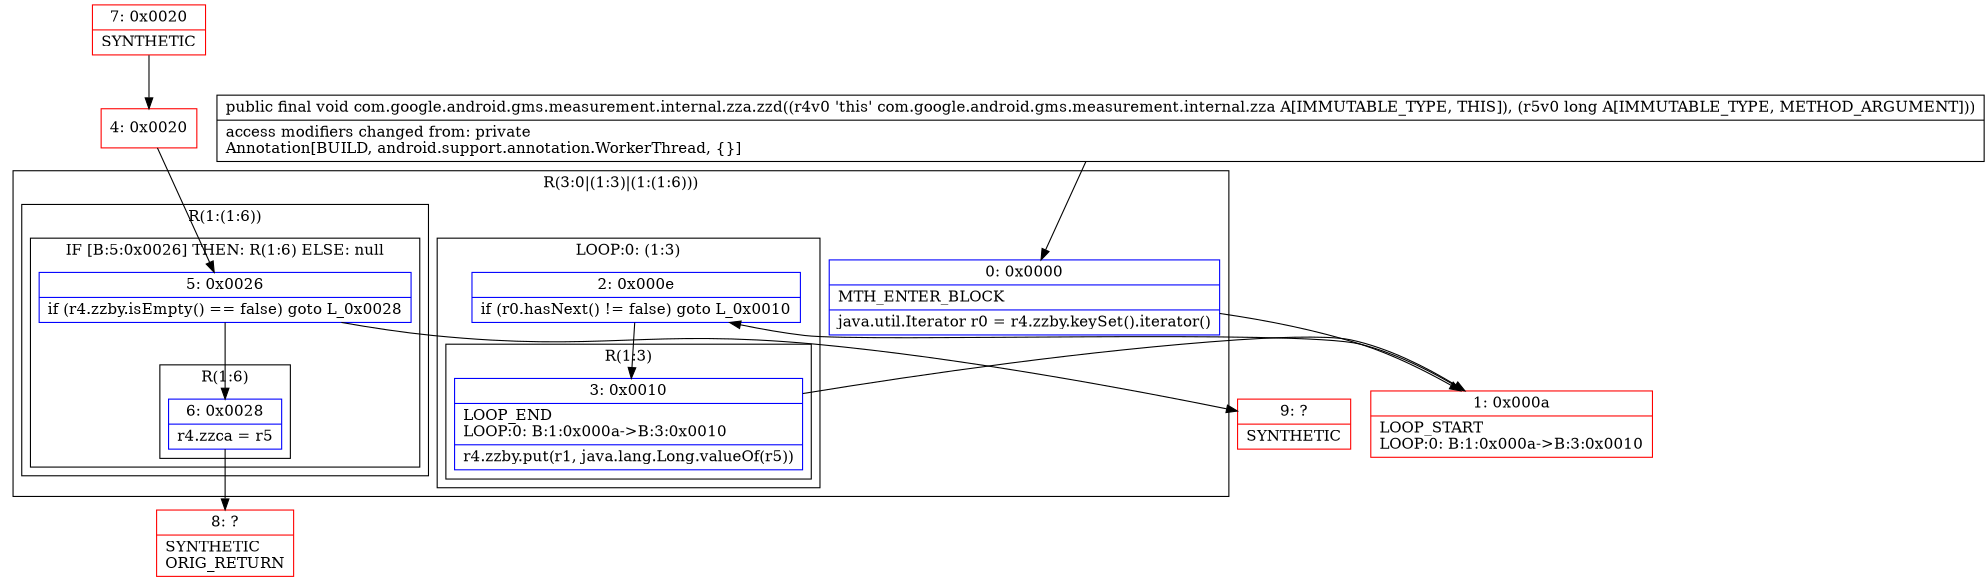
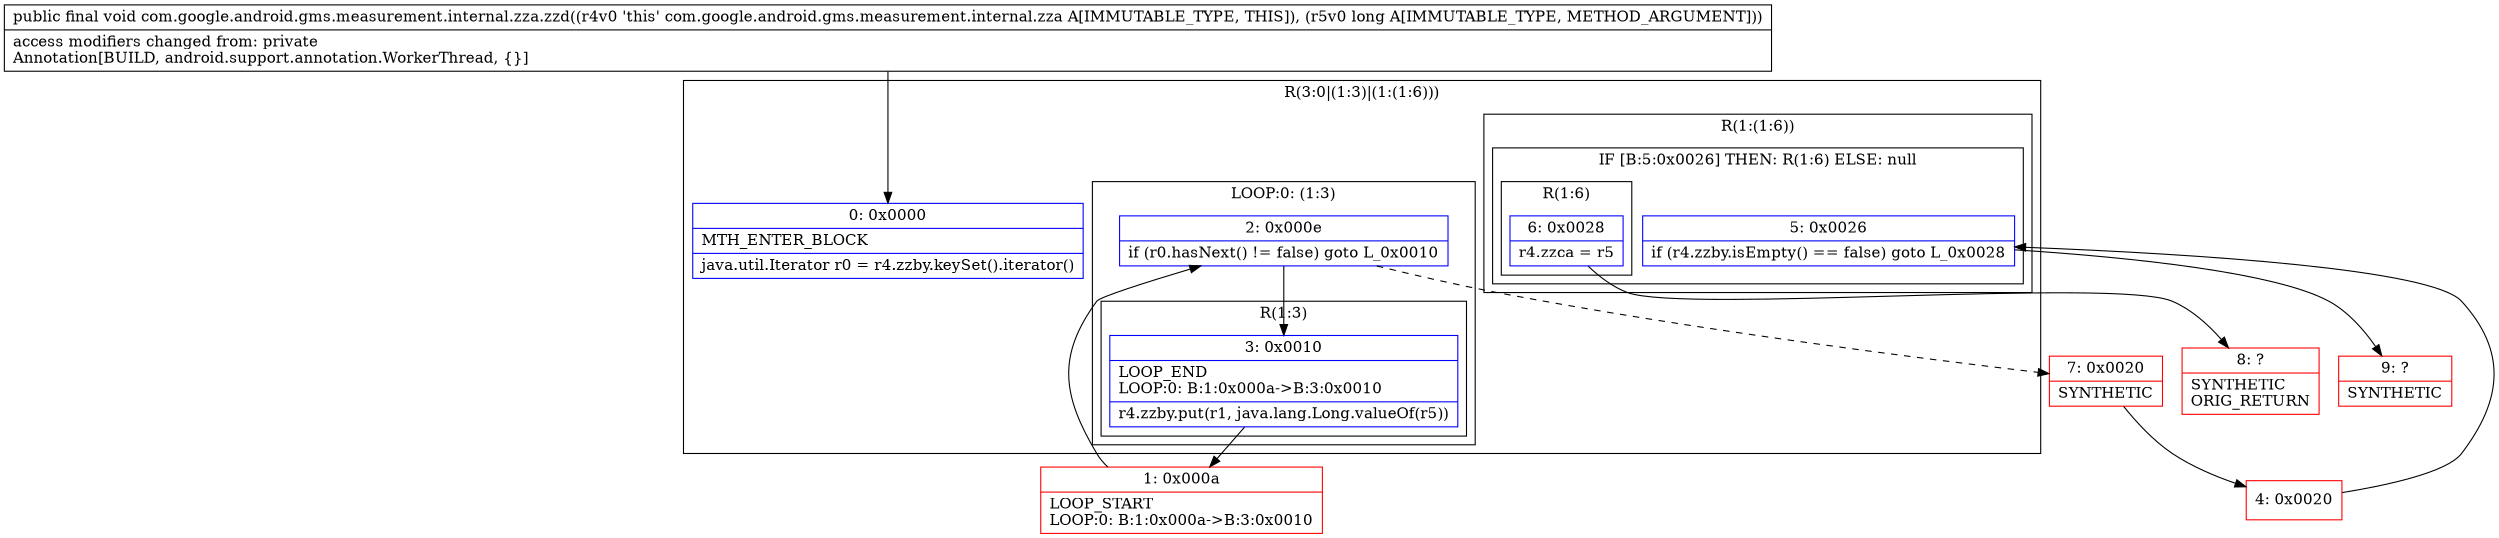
edge "2: 0x000e" -> "7: 0x0020": added
edge "0: 0x0000" -> "1: 0x000a": removed
edge "5: 0x0026" -> "6: 0x0028": removed
